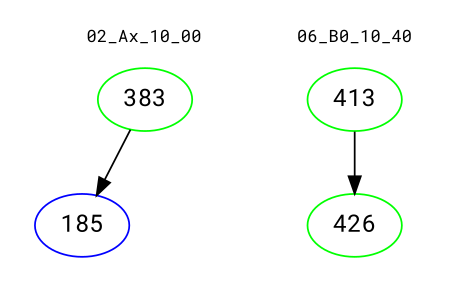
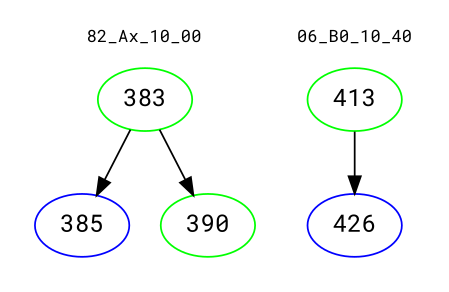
cluster "02_Ax_10_00": label "02_Ax_10_00" -> "82_Ax_10_00"
node "185": label "185" -> "385"
node "390": added
node "426": color green -> blue
